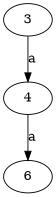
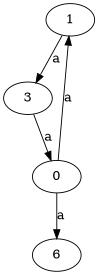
node "1": added
node "4": label "4" -> "0"
